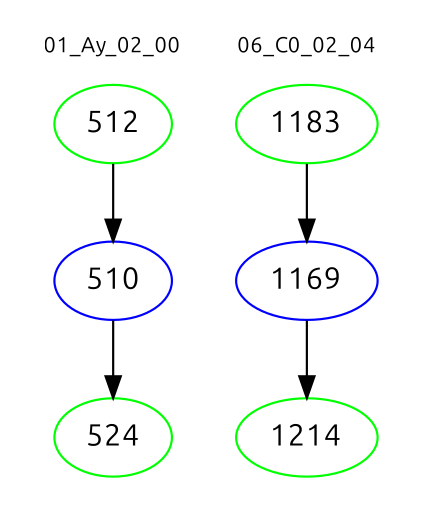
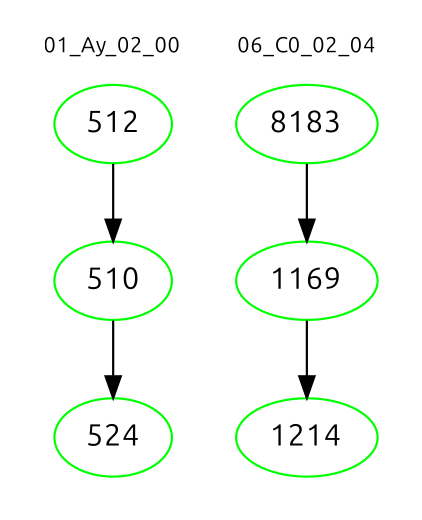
node "1183": label "1183" -> "8183"
node "510": color blue -> green
node "1169": color blue -> green
